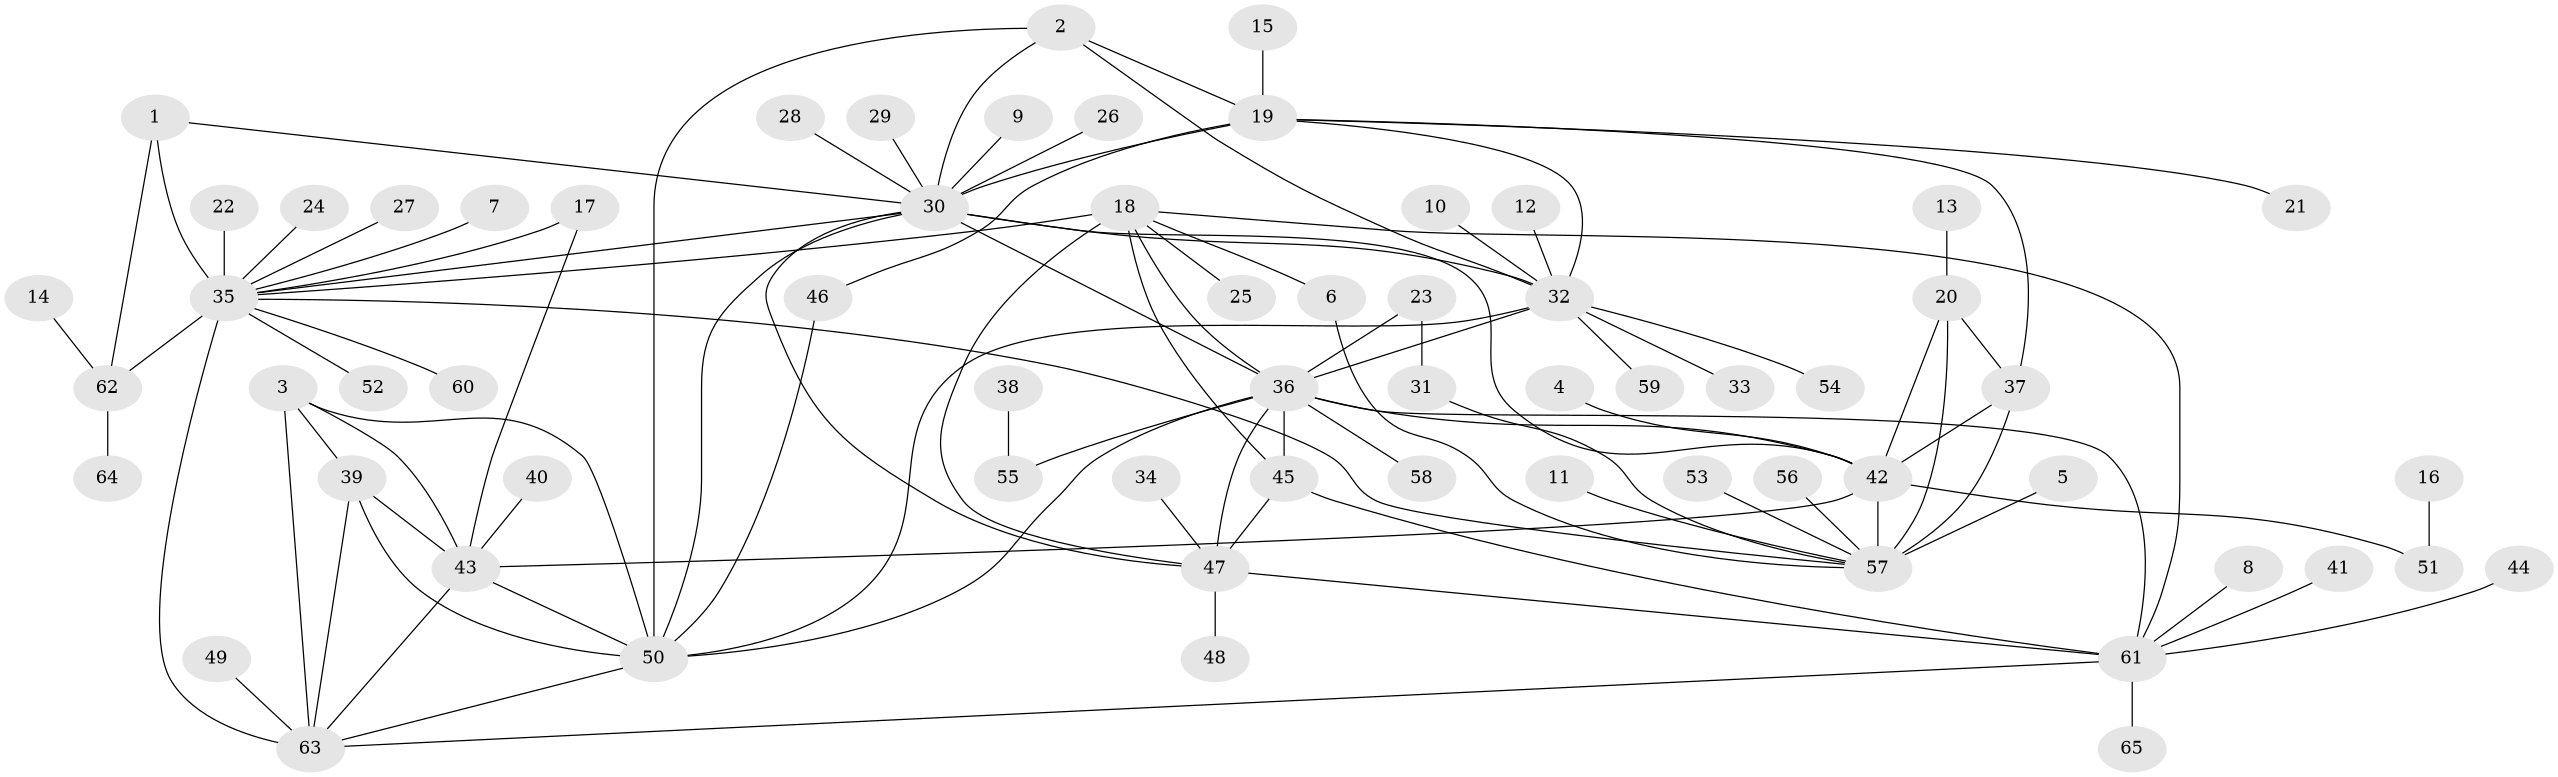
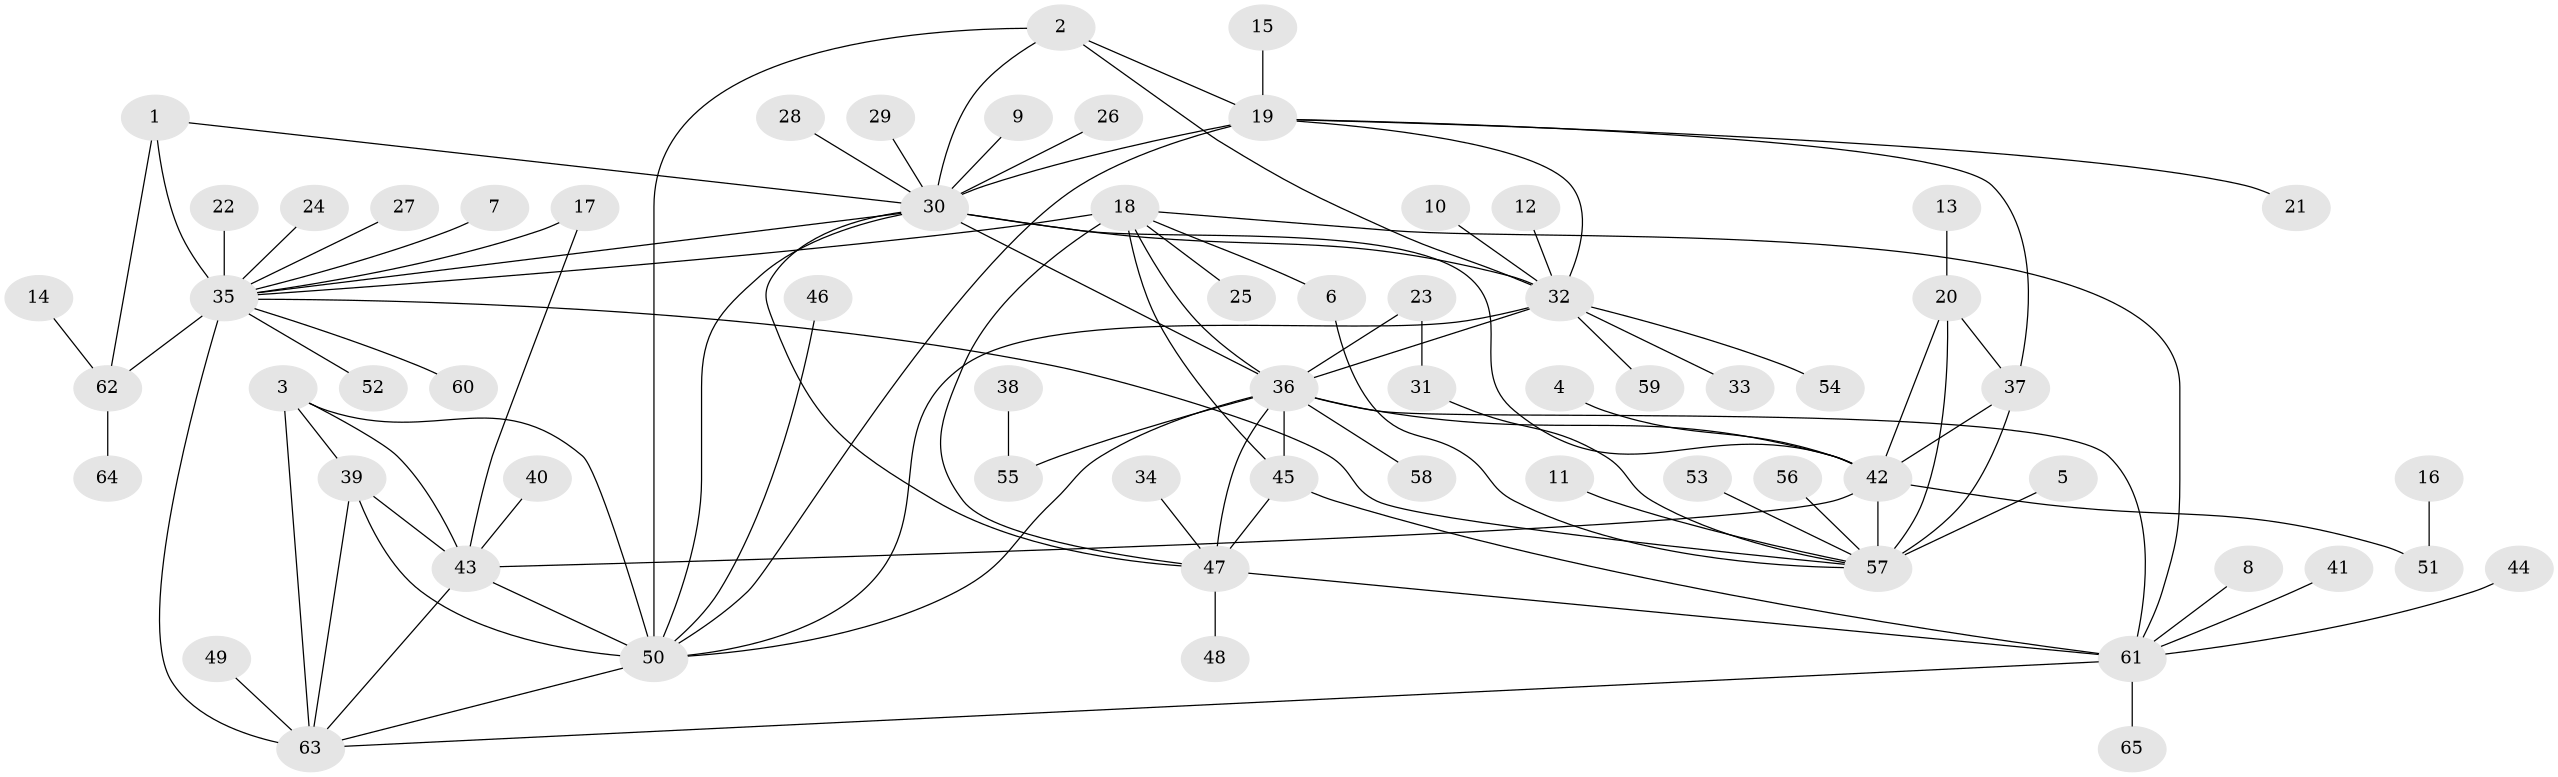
edge "19" -- "46": now "19" -- "50"
